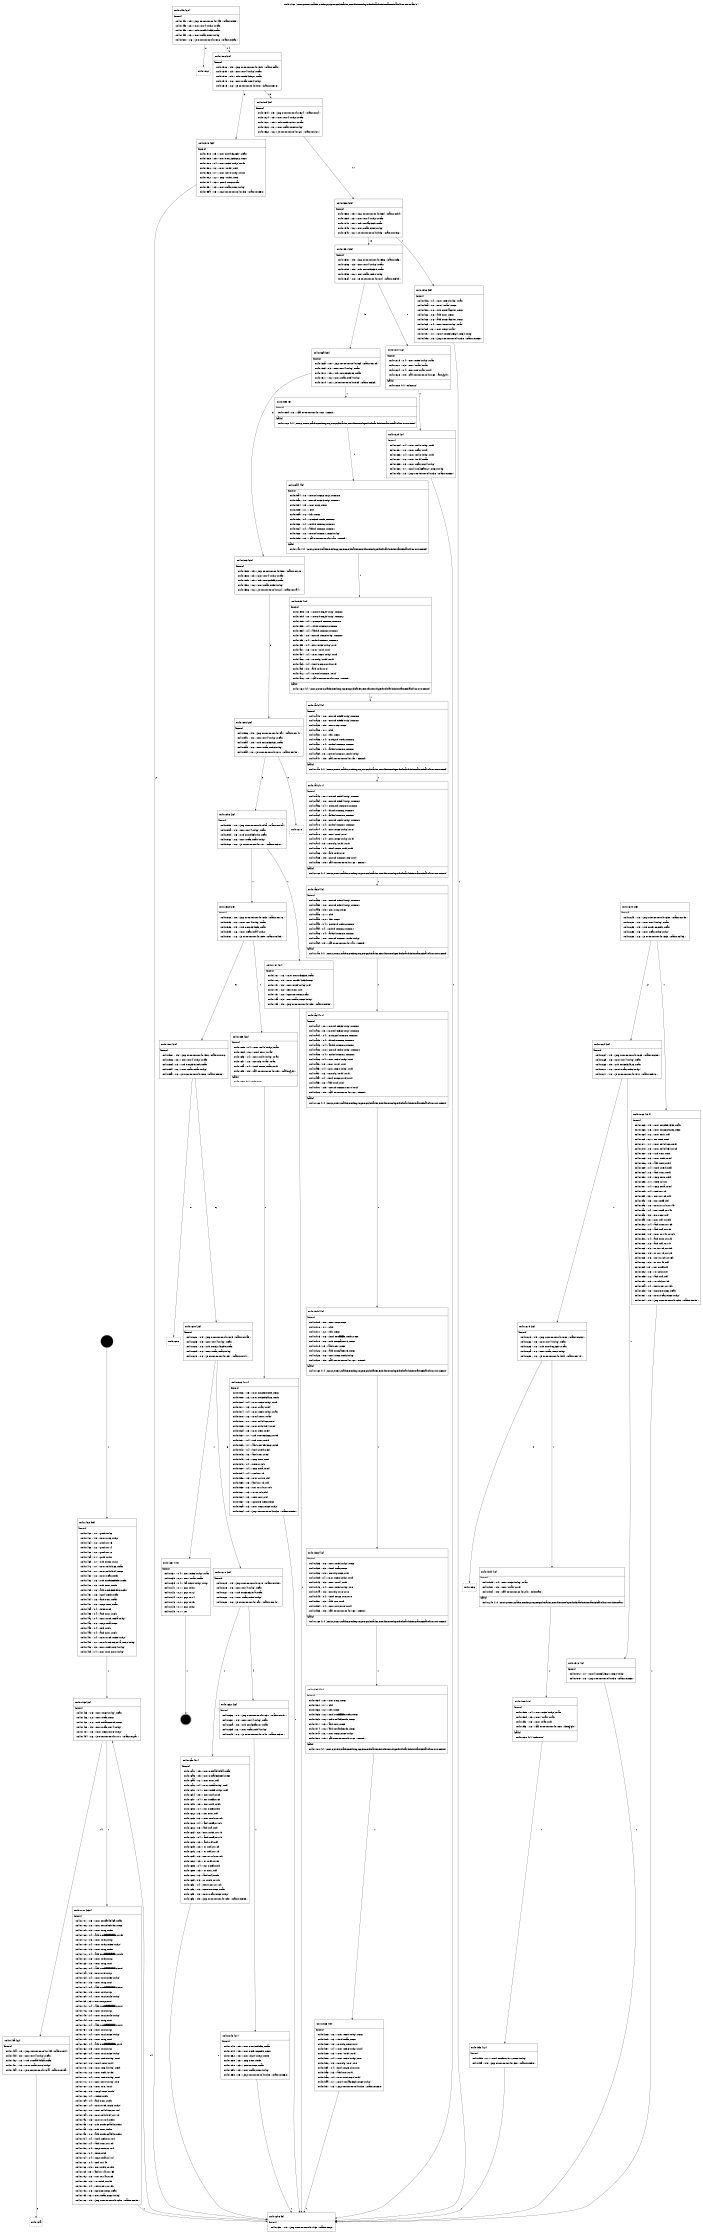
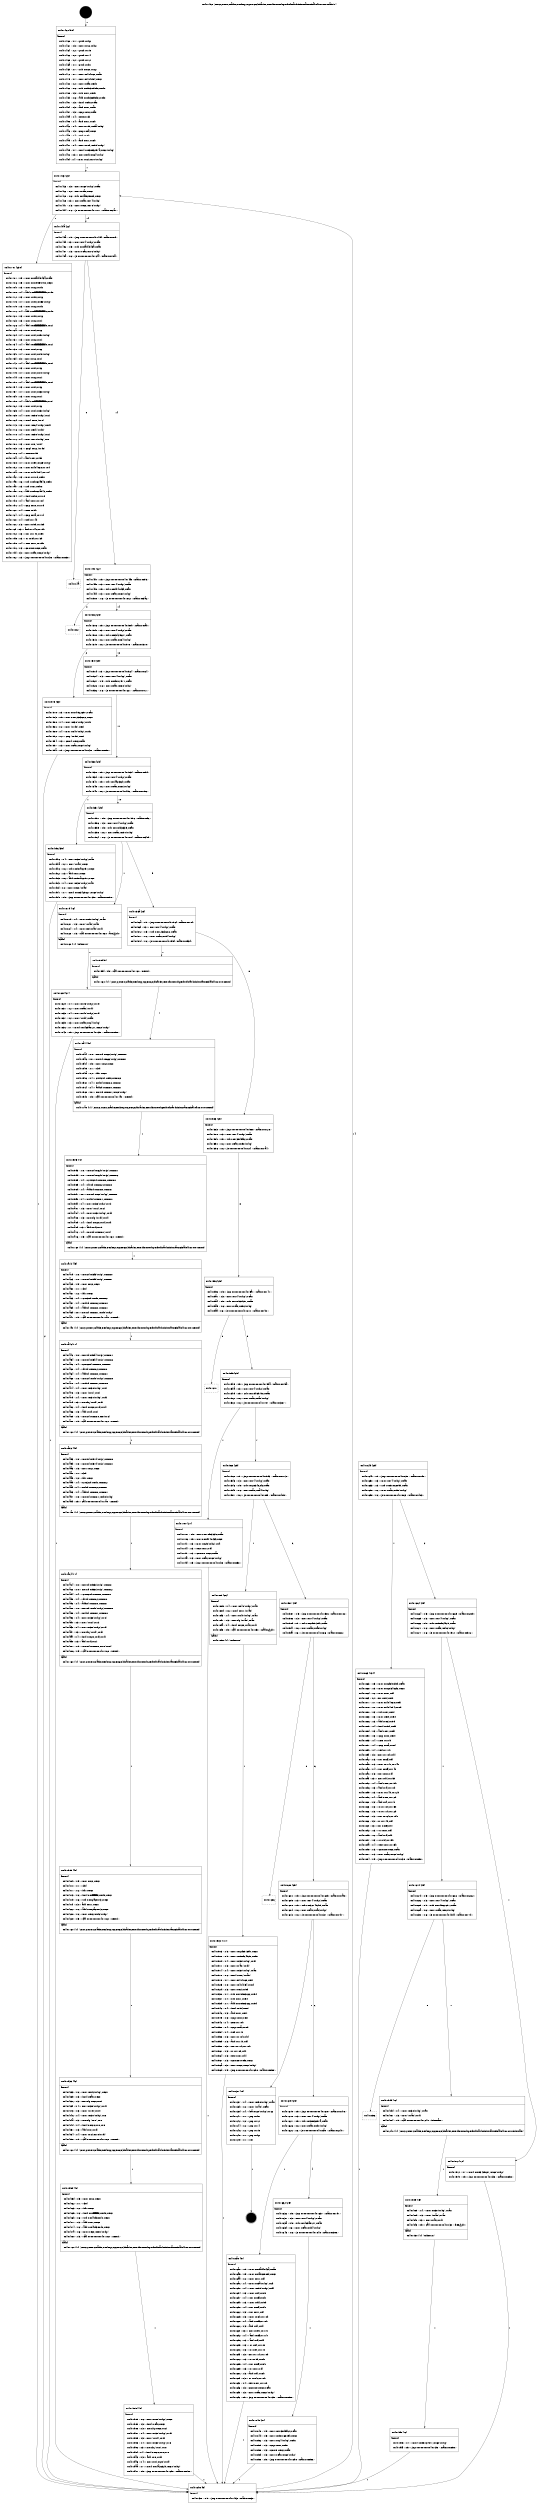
edge "0x4014da [22]" -> "0x4014f0 [22]": added, label "14"
